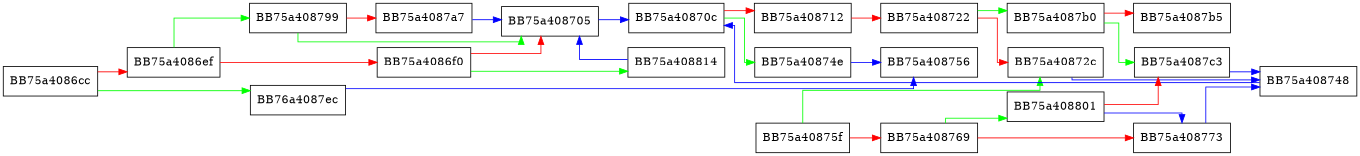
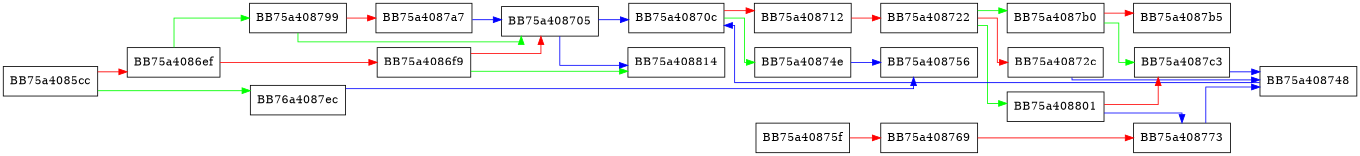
edge "BB75a408814" -> "BB75a408705": reversed
node "BB75a4086f0": label "BB75a4086f0" -> "BB75a4086f9"
node "BB75a4086cc": label "BB75a4086cc" -> "BB75a4085cc"
edge "BB75a40875f" -> "BB75a40872c": removed
edge "BB75a408769" -> "BB75a408801": now "BB75a408722" -> "BB75a408801"
